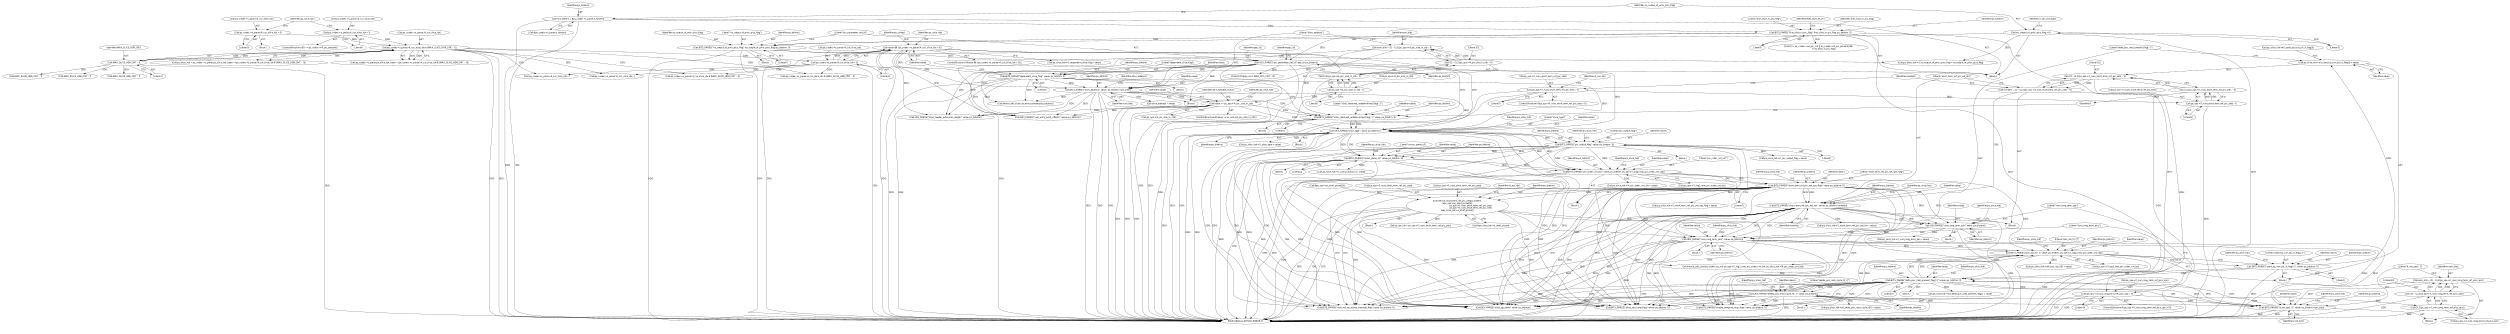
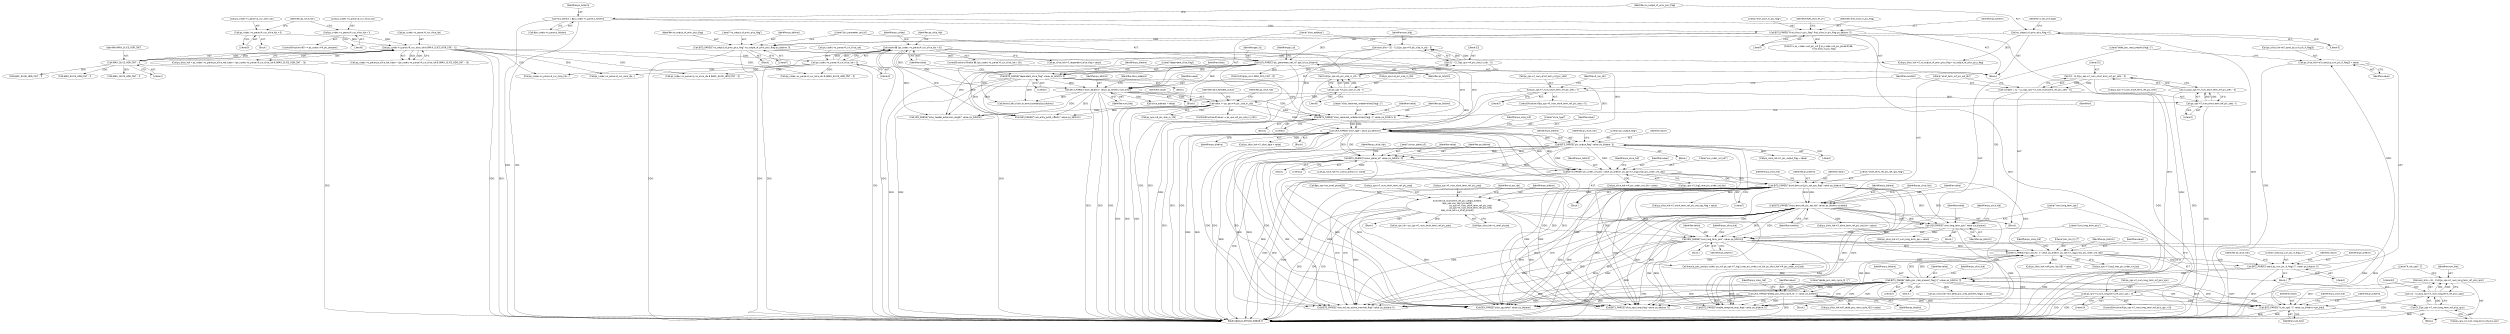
edge "(Call,ps_slice_hdr->ai1_used_by_curr_pic_lt_flag[i] = value)" -> "(Call,32 - CLZ(ps_sps->i1_num_short_term_ref_pic_sets - 1))": now "(Call,ps_slice_hdr->ai1_used_by_curr_pic_lt_flag[i] = value)" -> "(MethodReturn,IHEVCD_ERROR_T)"
edge "(Call,CLZ(ps_sps->i1_num_short_term_ref_pic_sets - 1))" -> "(Identifier,i)": now "(Call,CLZ(ps_sps->i1_num_short_term_ref_pic_sets - 1))" -> "(MethodReturn,IHEVCD_ERROR_T)"
